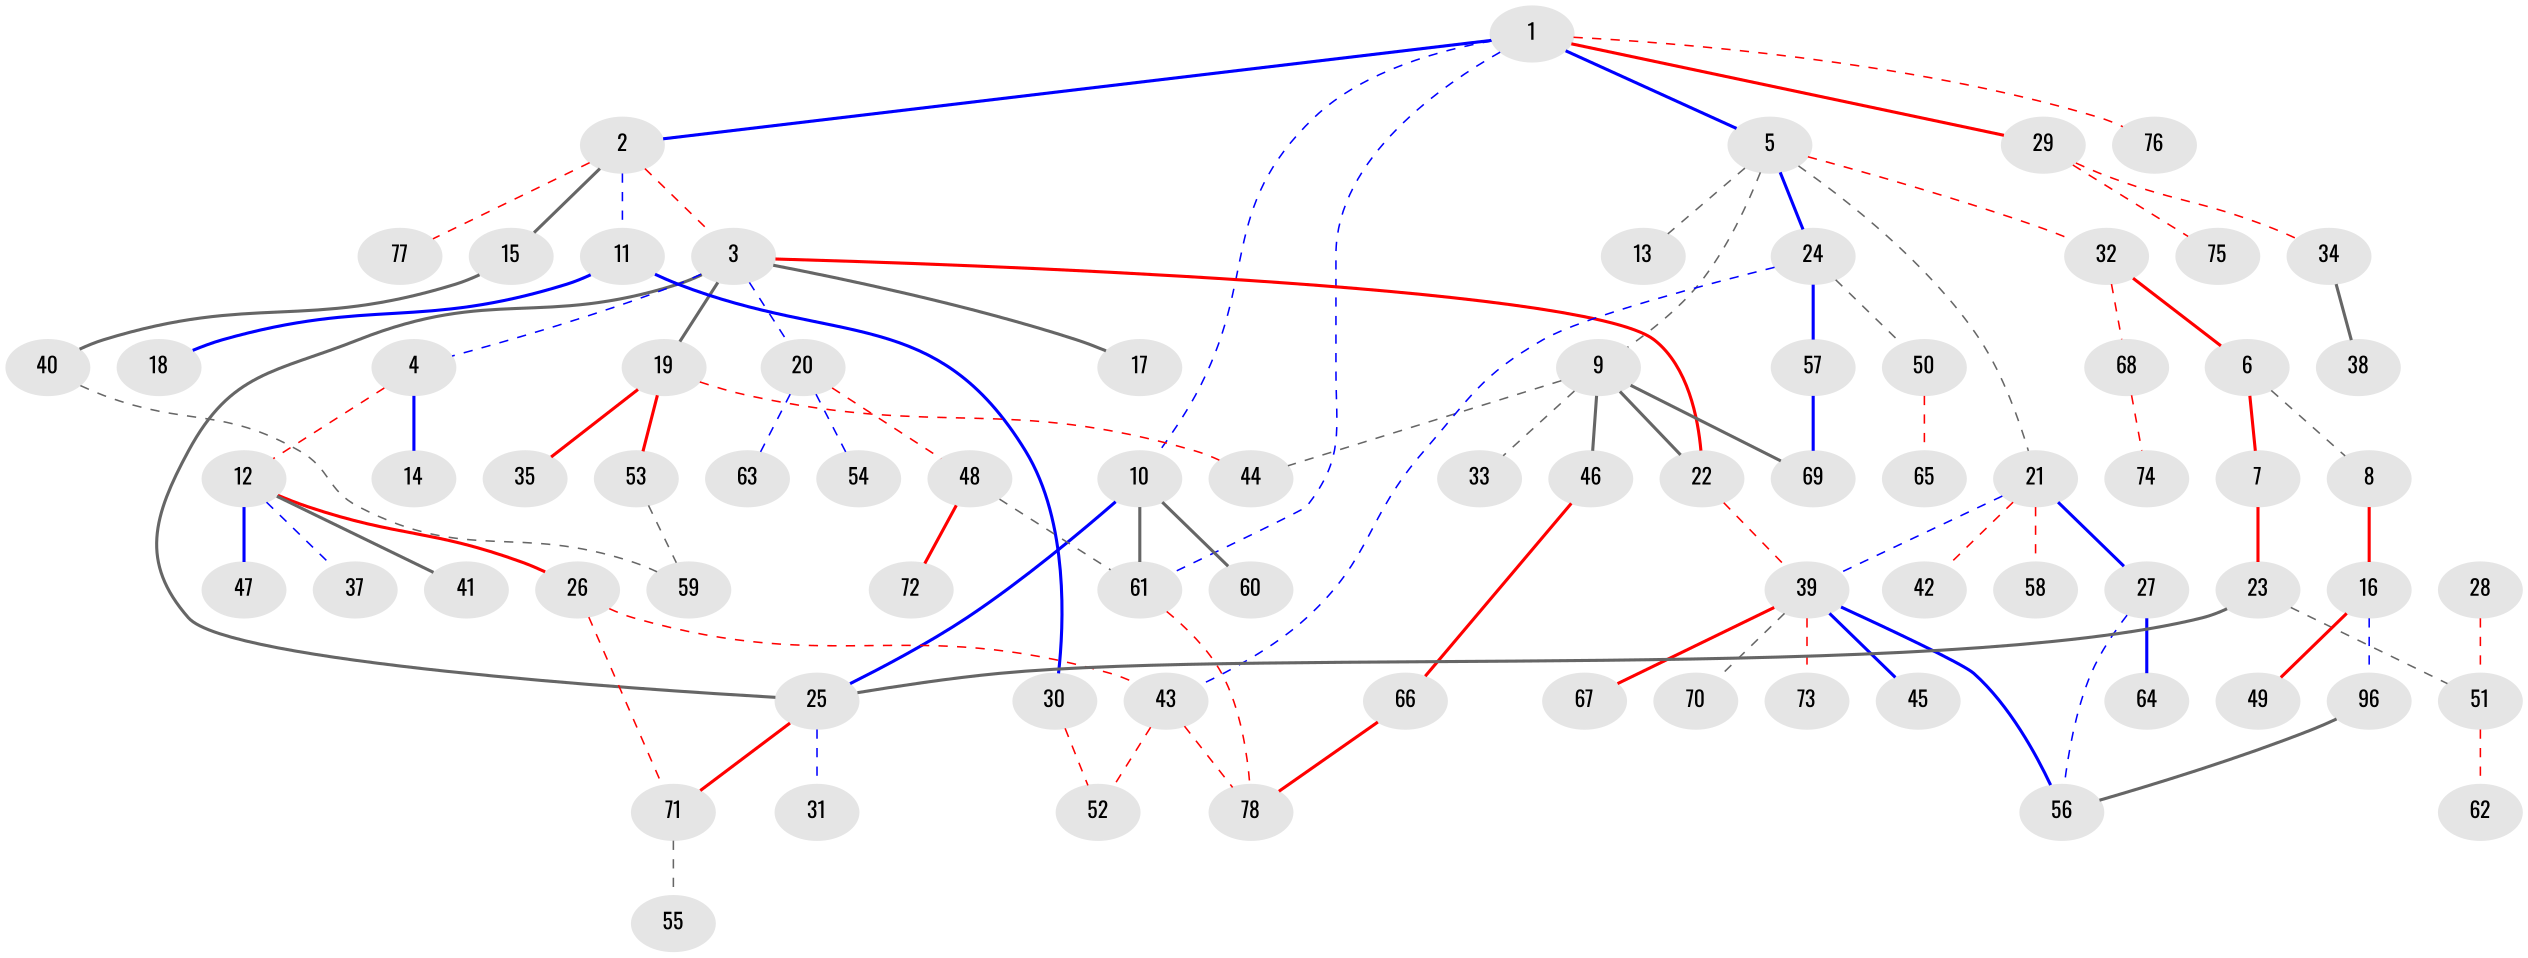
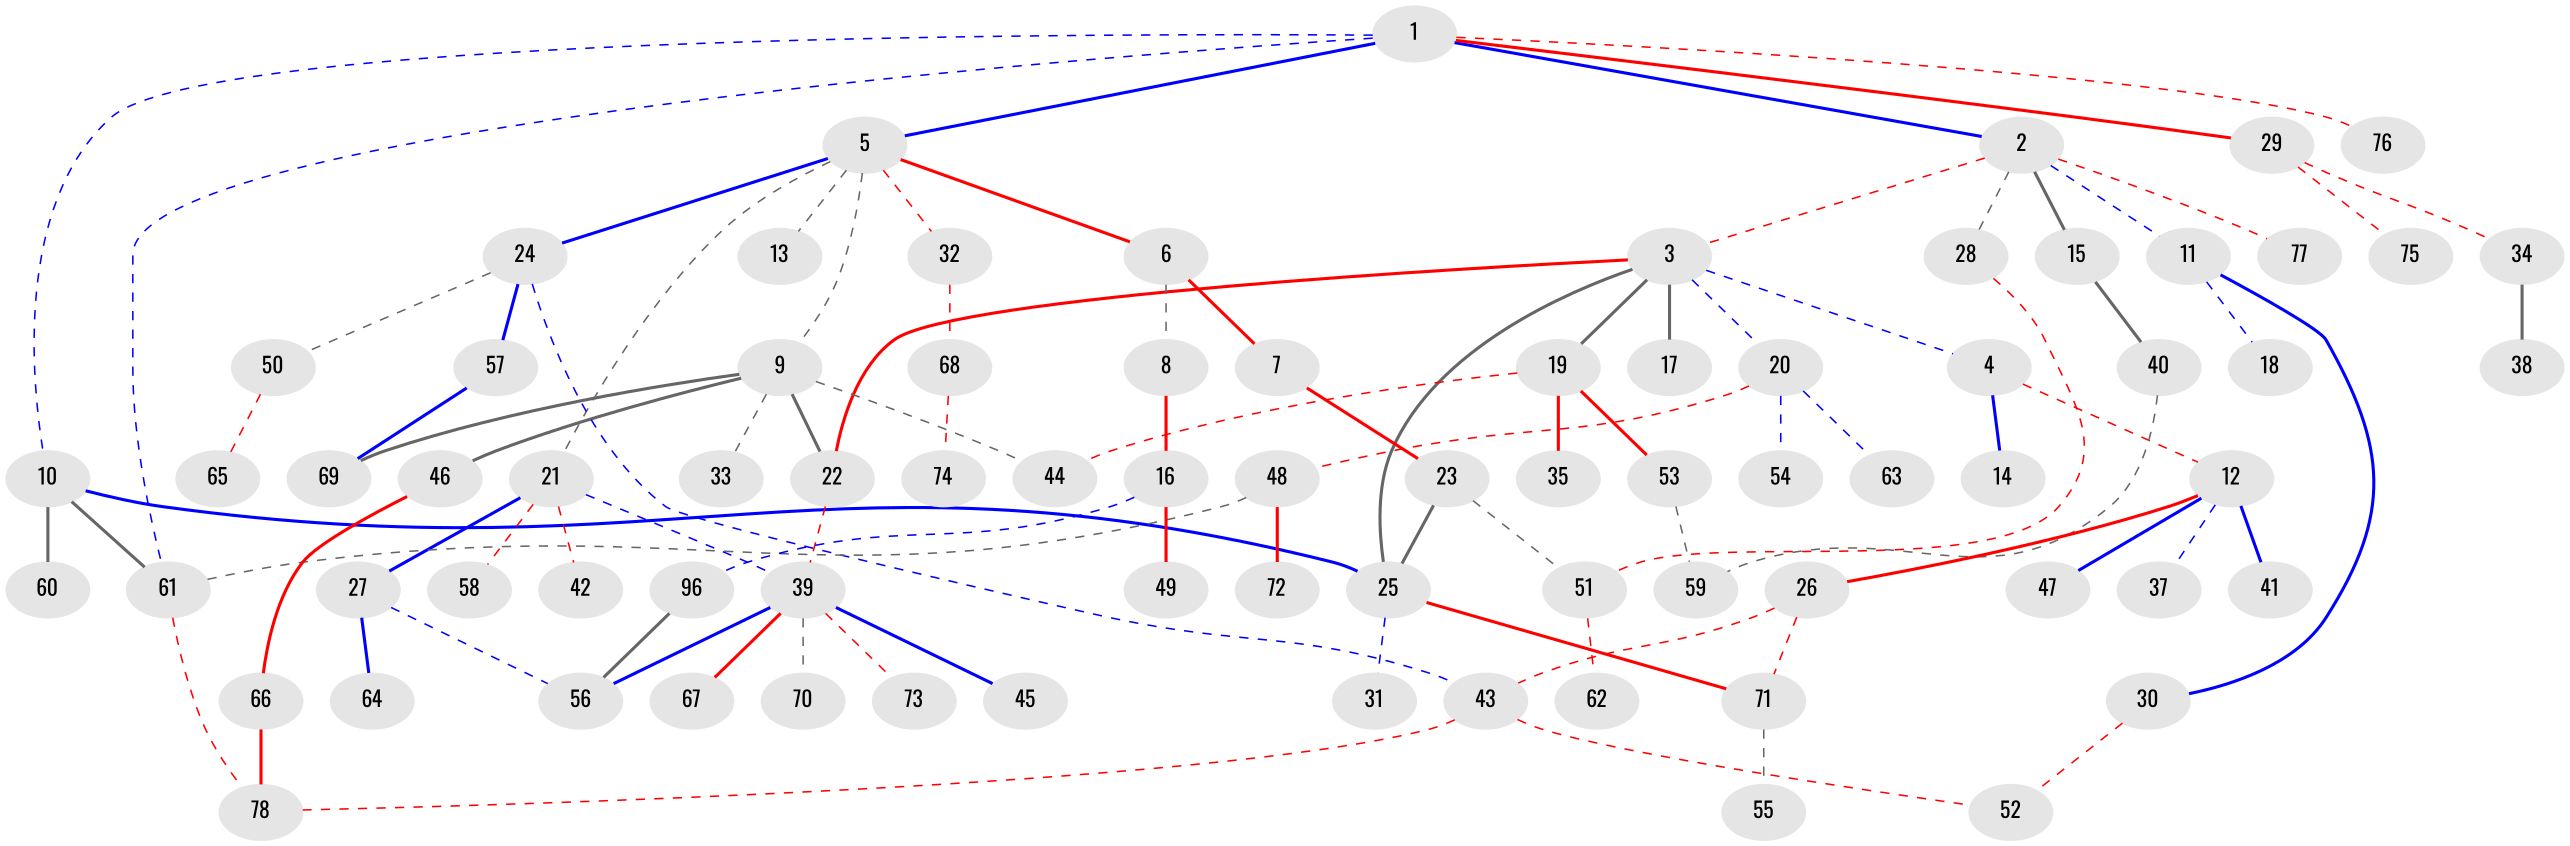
edge "2" -- "28": added
edge "32" -- "6": now "5" -- "6"
edge "11" -- "18": style bold -> dashed
edge "12" -- "41": color gray40 -> blue
